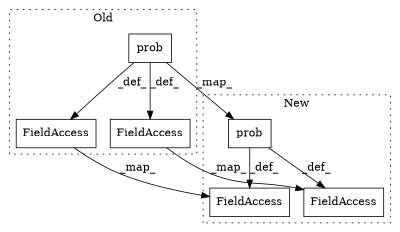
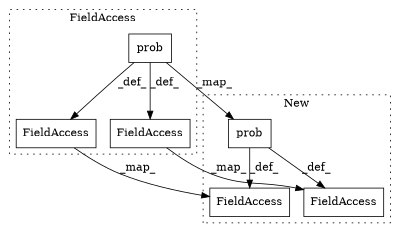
cluster "Old": label "Old" -> "FieldAccess"
